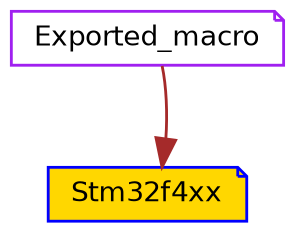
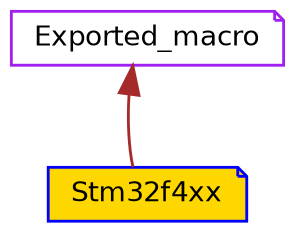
edge "Exported_macro" -> "Stm32f4xx": reversed
